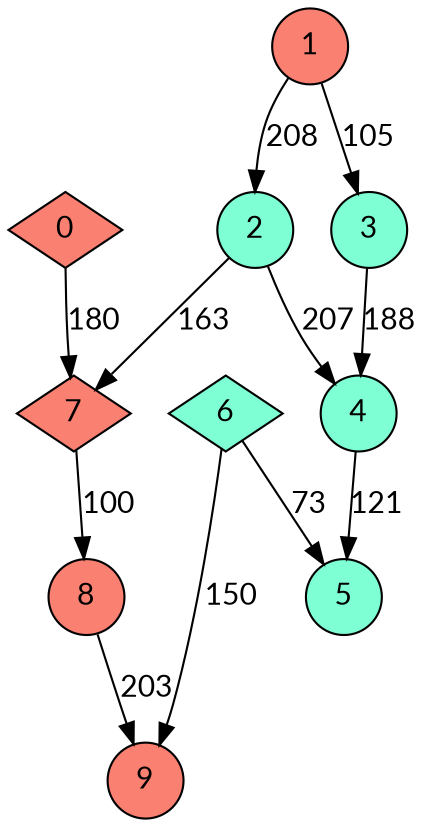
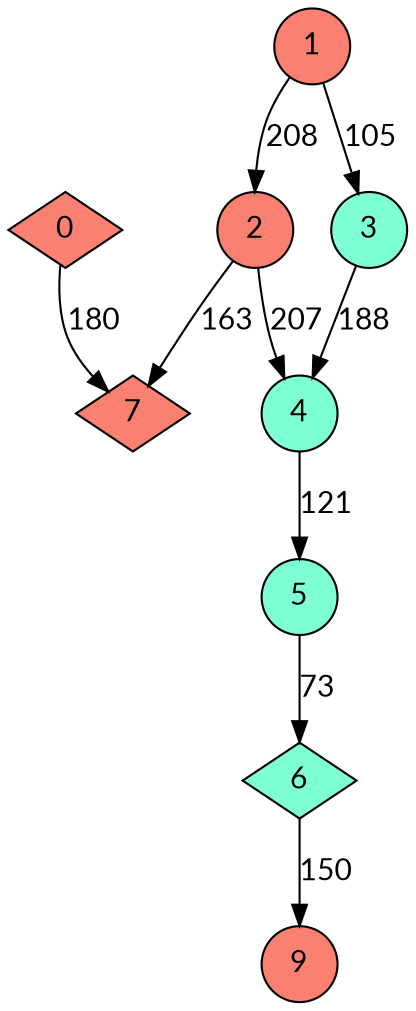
node "2": fillcolor aquamarine -> salmon
edge "6" -> "5": reversed
node "8": removed
